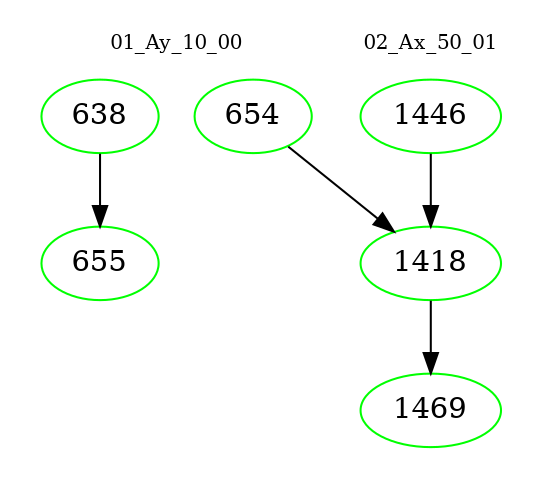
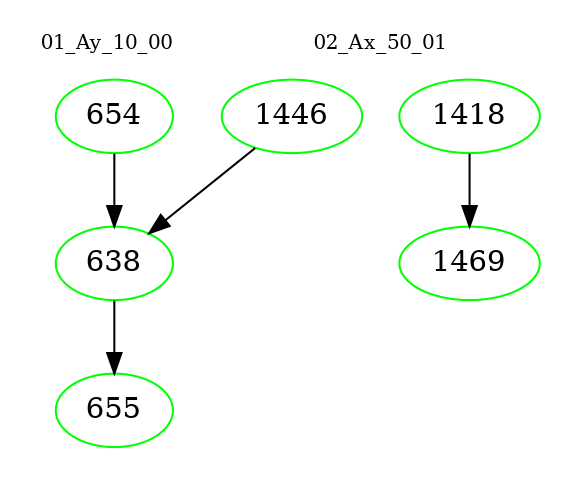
edge "654" -> "1418": now "654" -> "638"
edge "1446" -> "1418": now "1446" -> "638"
